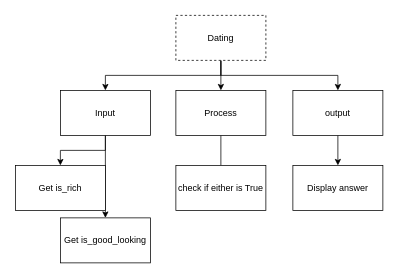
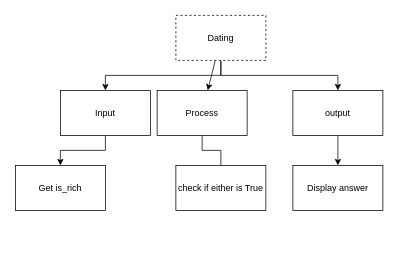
node "Process": moved (221, 113) -> (202, 113)
edge "Input" -> "Get is_good_looking": removed
node "Get is_good_looking": removed
